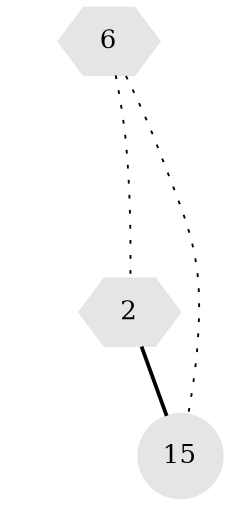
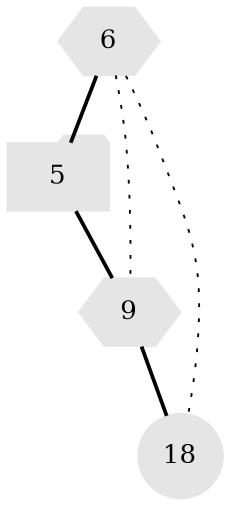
node "5": added
node "2": label "2" -> "9"
node "15": label "15" -> "18"
